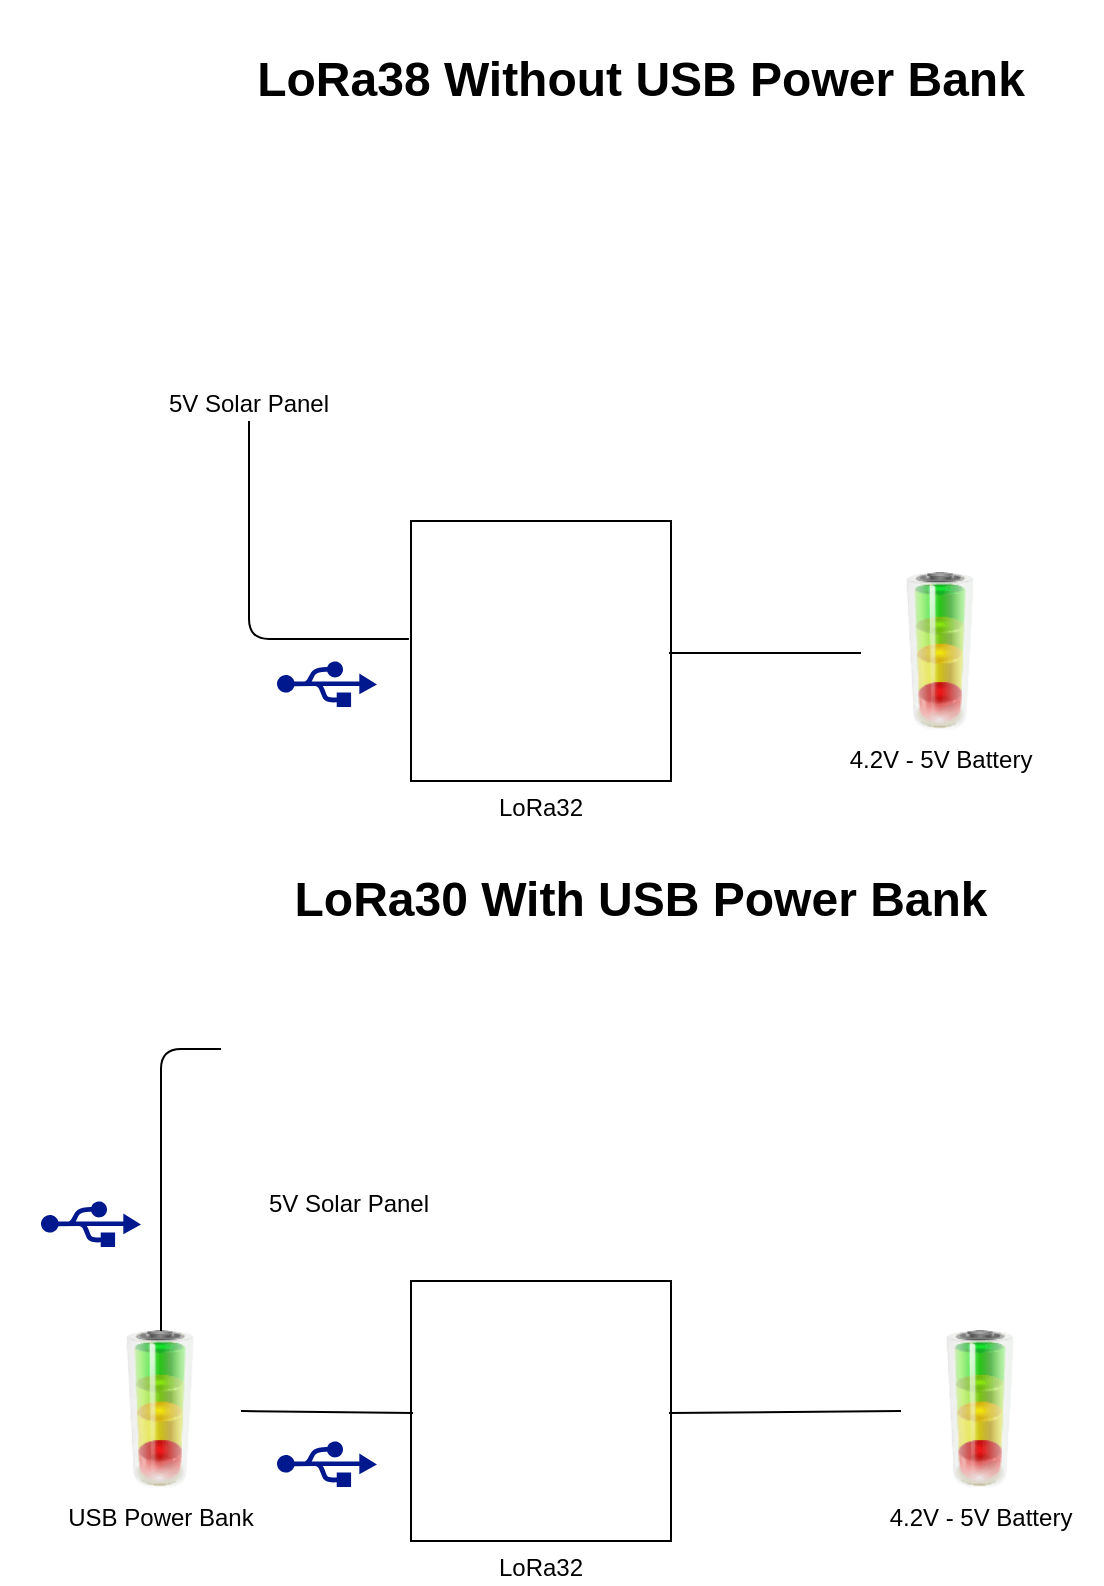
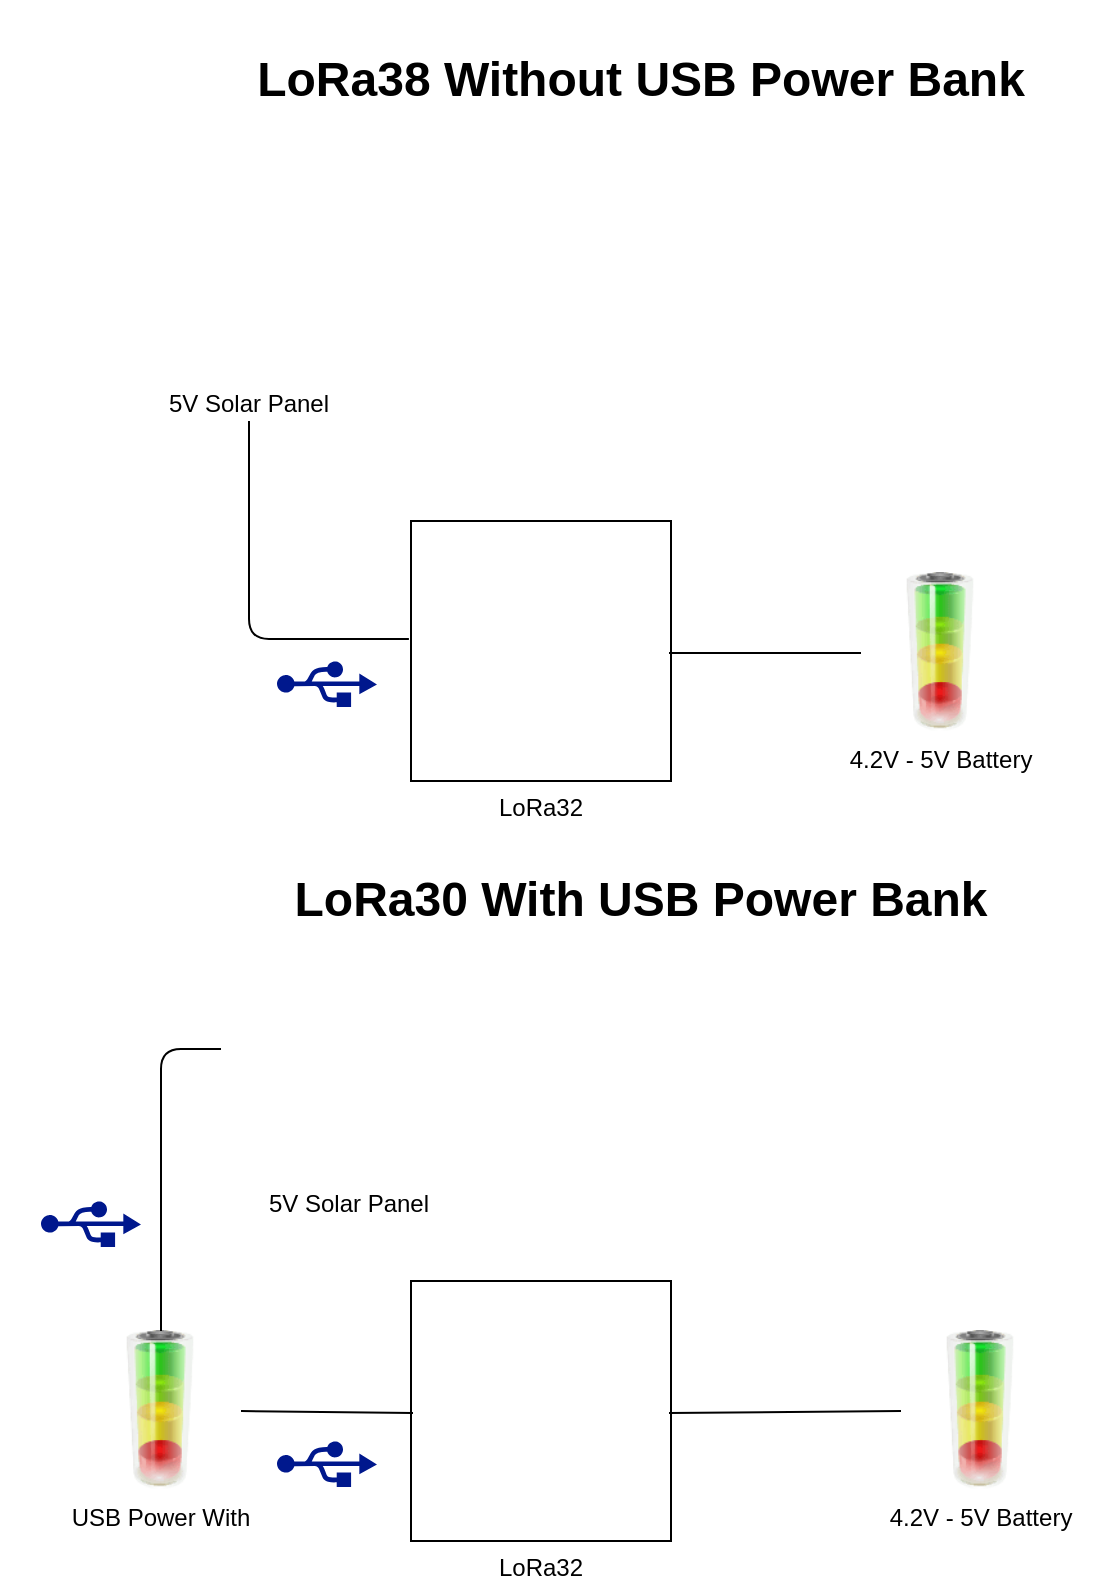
node "USB Power Bank": label "USB Power Bank" -> "USB Power With"
